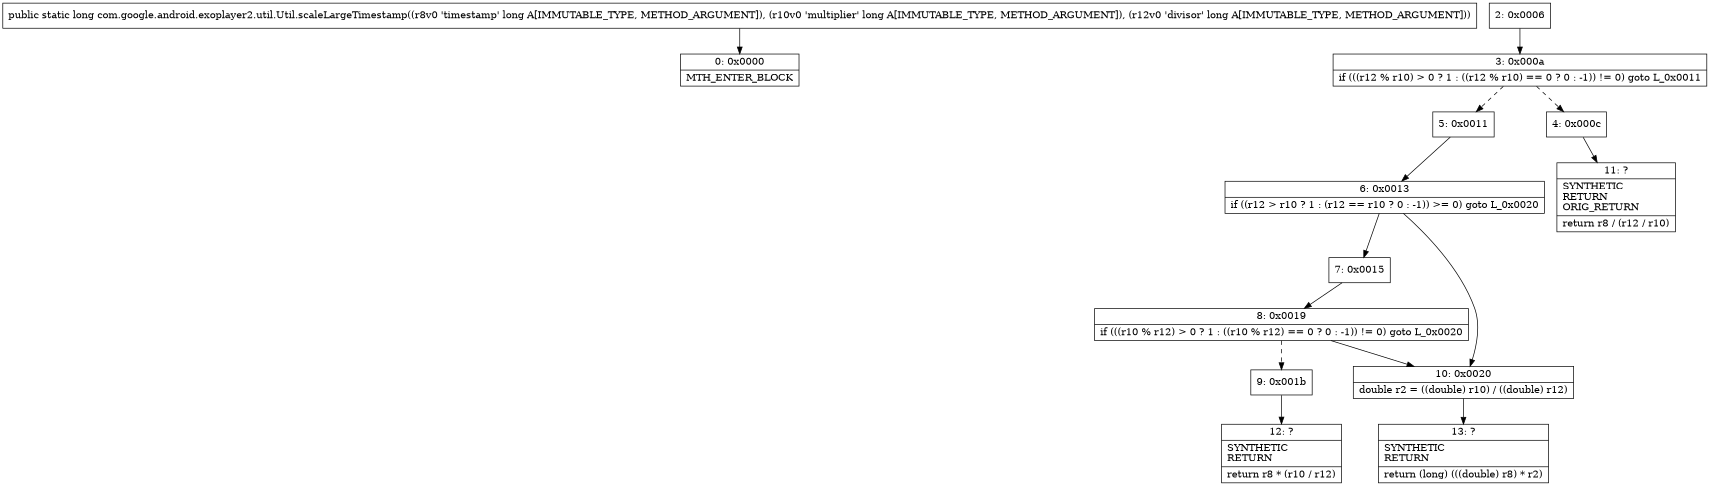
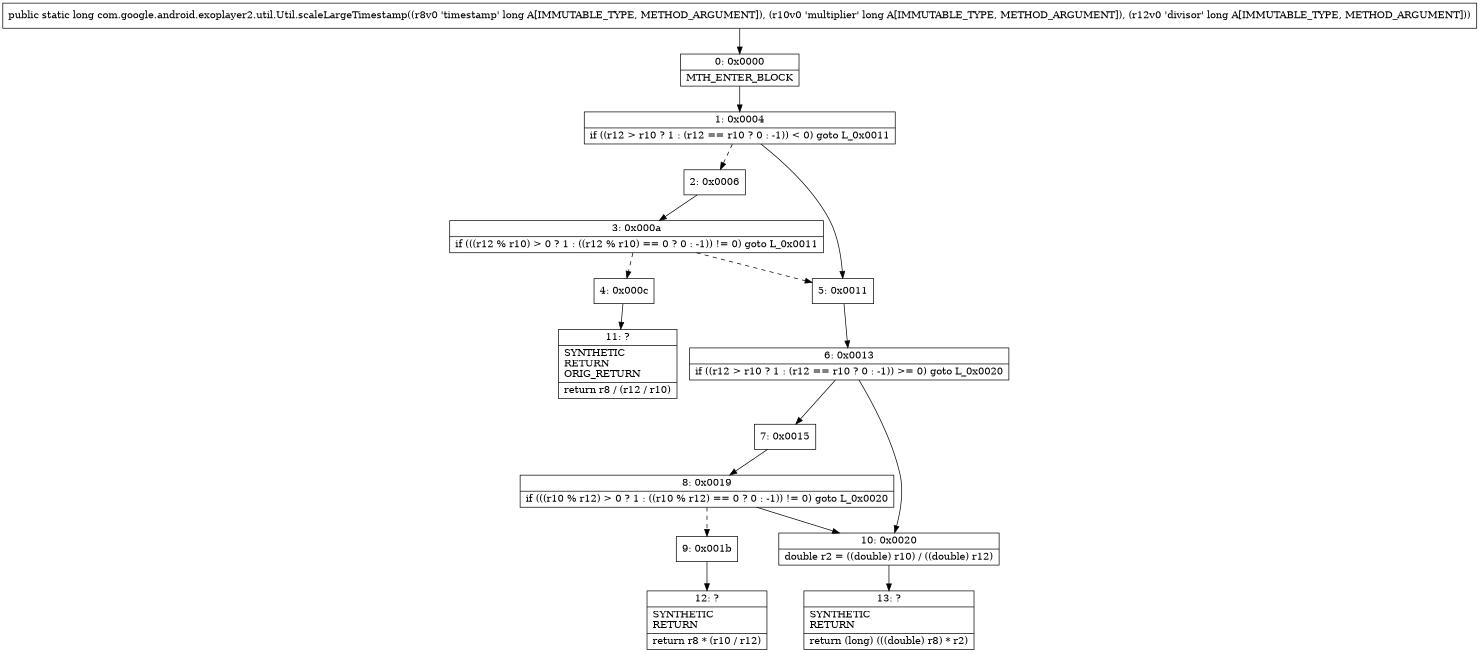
node "1: 0x0004": added
